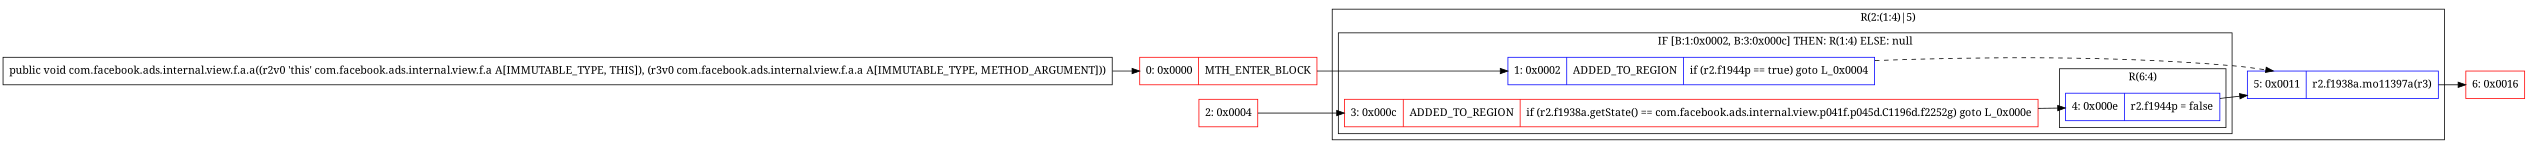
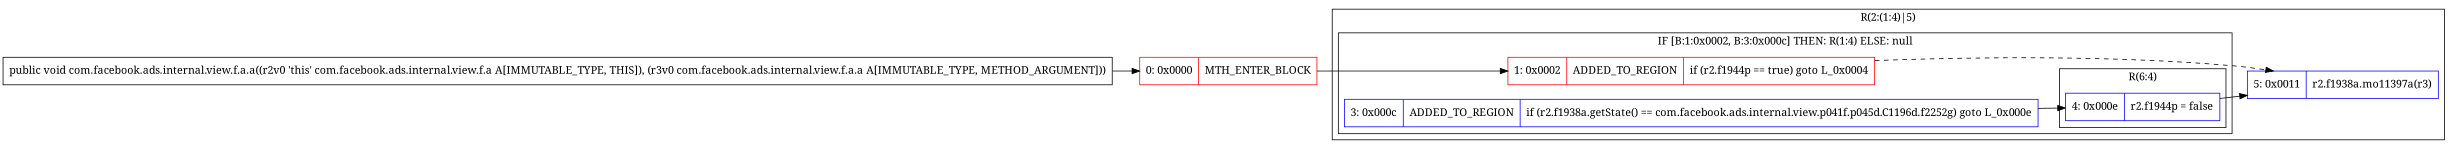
node "1: 0x0002": color blue -> red
node "6: 0x0016": removed
node "2: 0x0004": removed
node "3: 0x000c": color red -> blue
